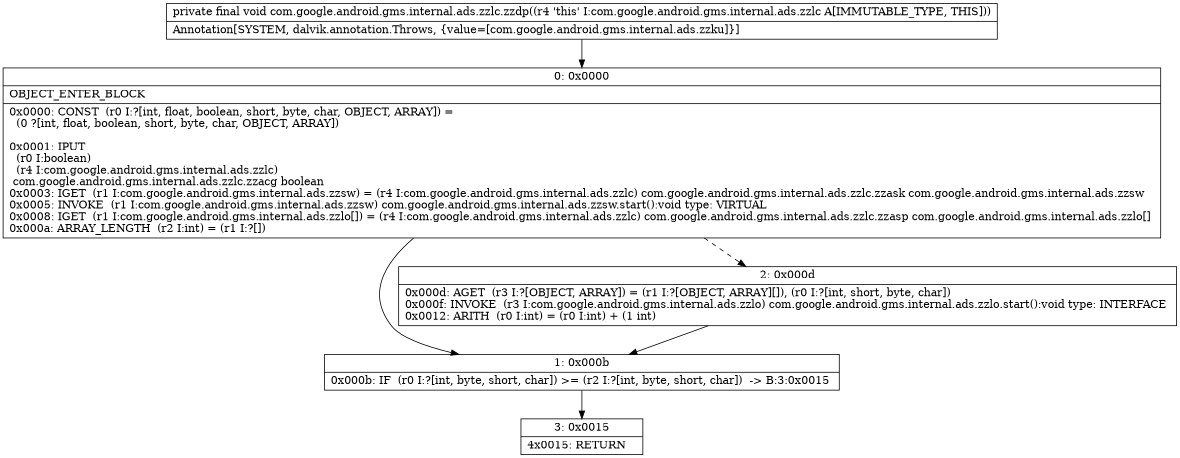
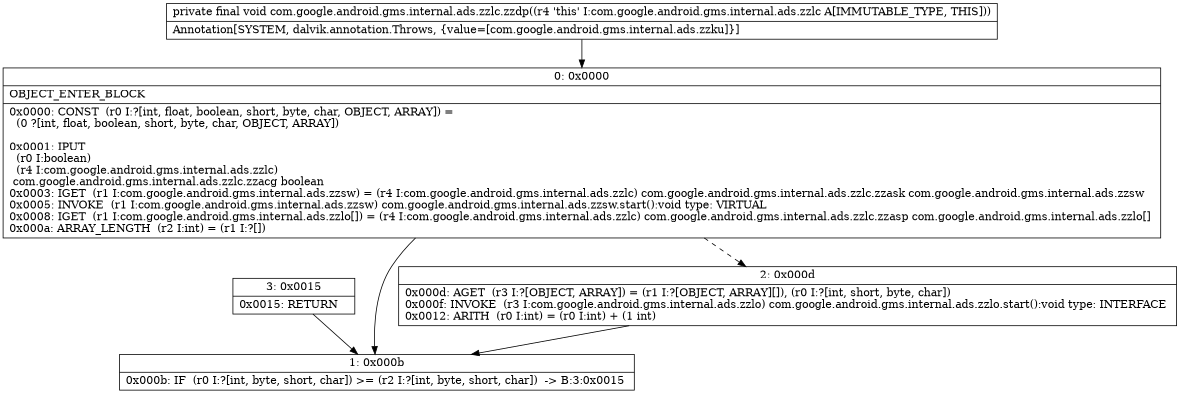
edge "1: 0x000b" -> "3: 0x0015": reversed
node "3: 0x0015": text "4x0015: RETURN" -> "0x0015: RETURN"
